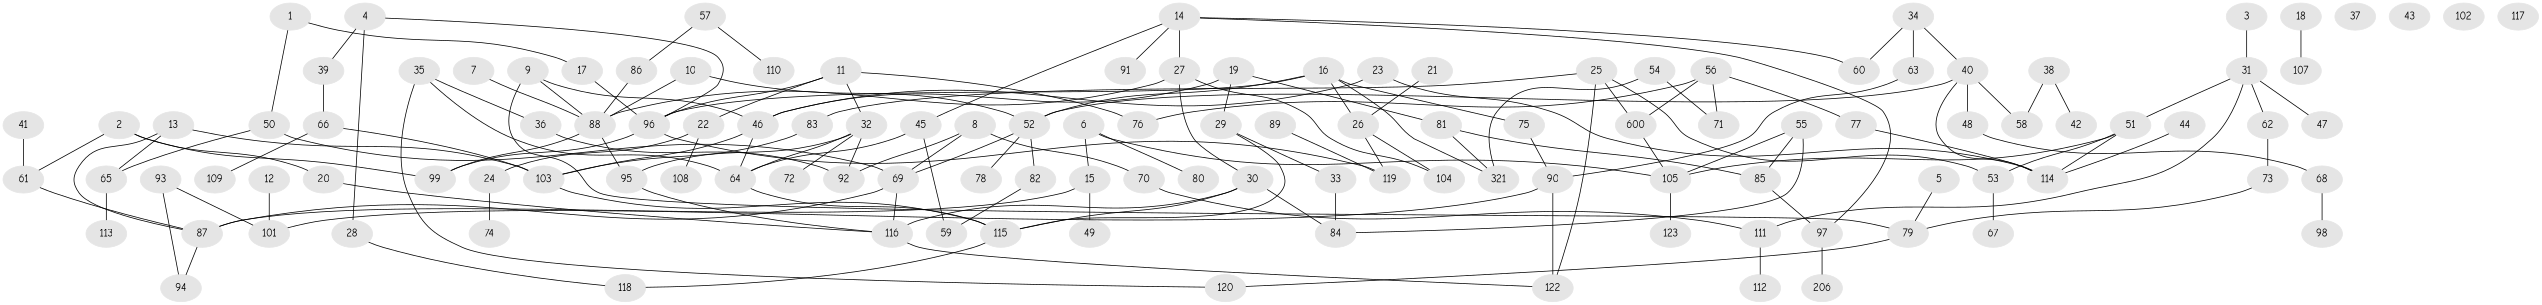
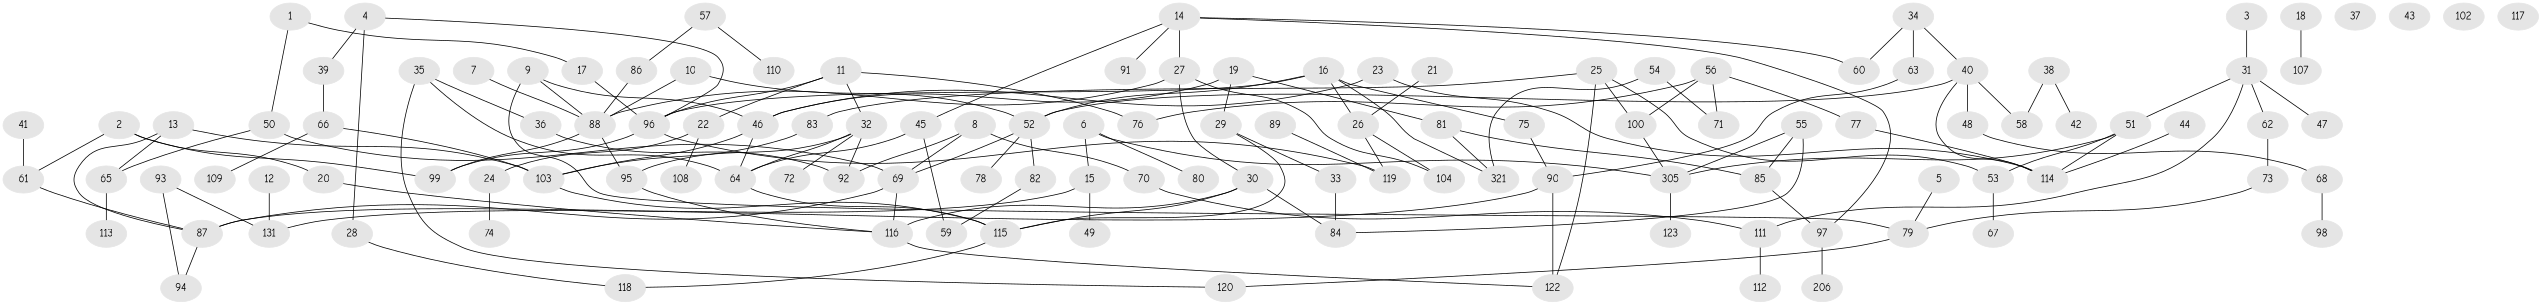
node "600": label "600" -> "100"
node "105": label "105" -> "305"
node "101": label "101" -> "131"
